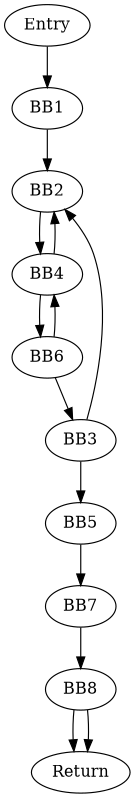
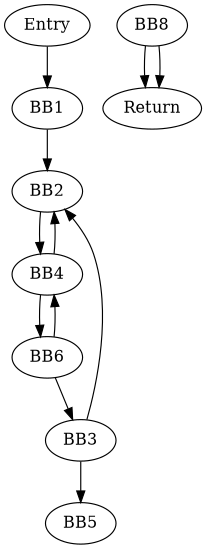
node "BB7": removed
